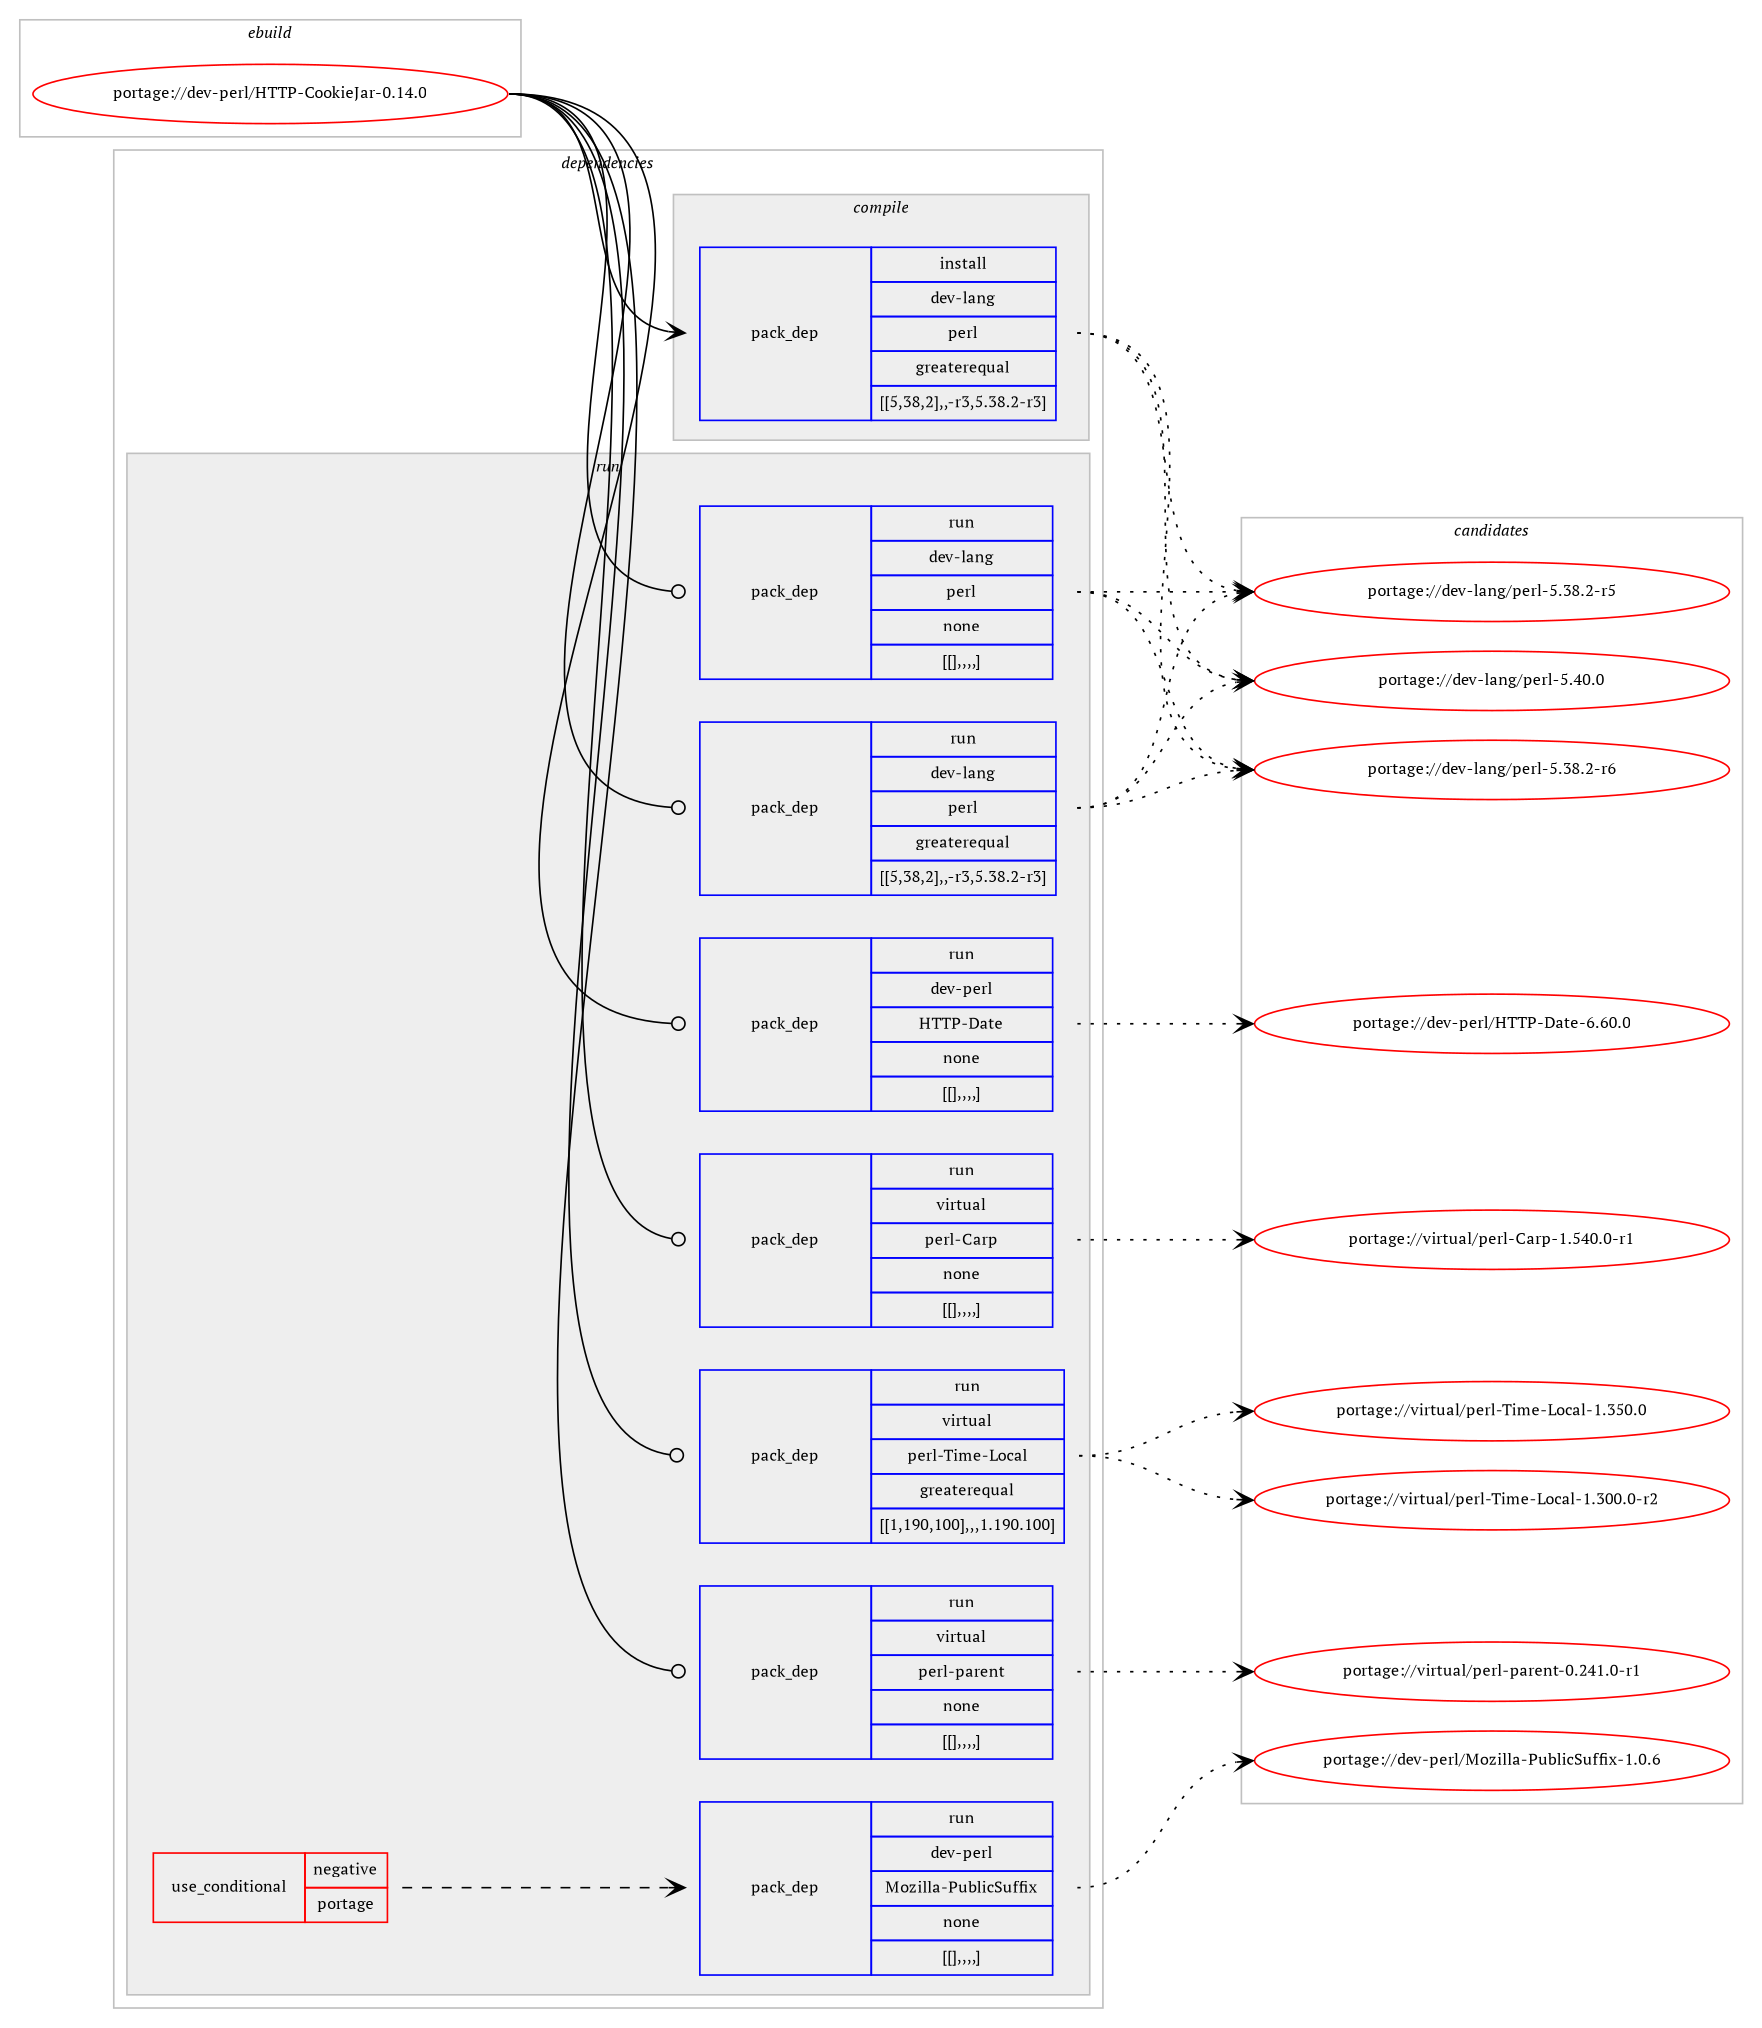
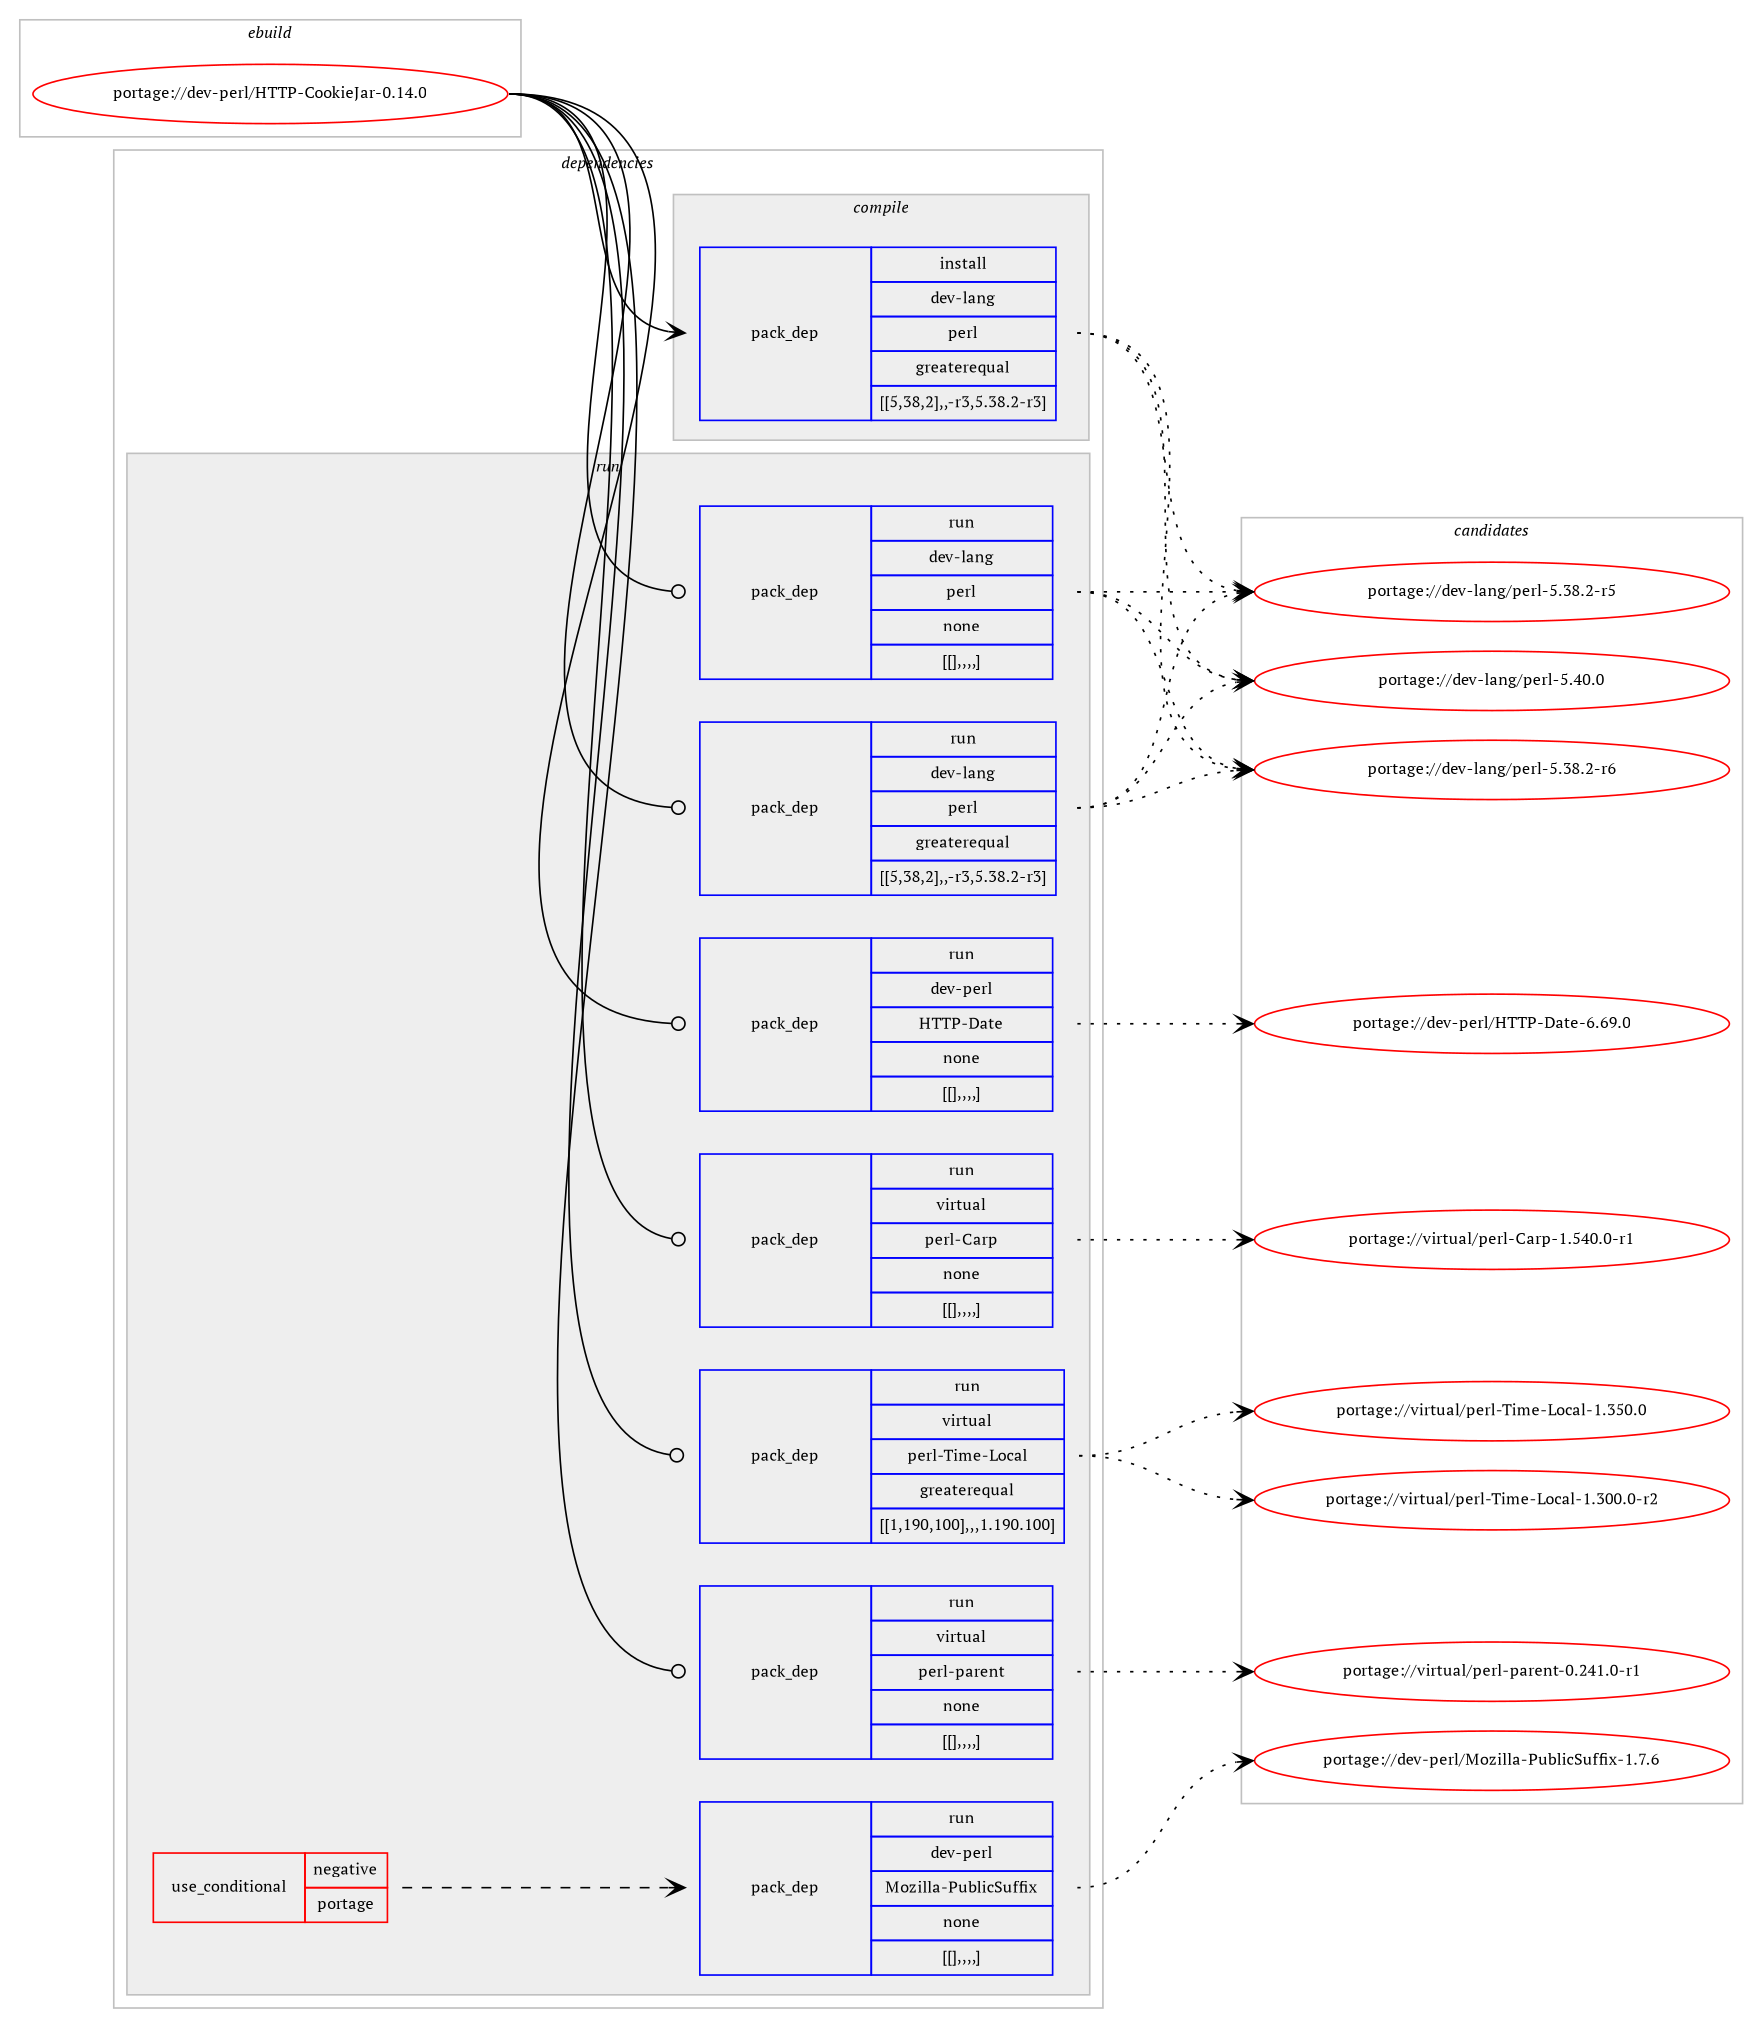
node "portage://dev-perl/HTTP-Date-6.60.0": label "portage://dev-perl/HTTP-Date-6.60.0" -> "portage://dev-perl/HTTP-Date-6.69.0"
node "portage://dev-perl/Mozilla-PublicSuffix-1.0.6": label "portage://dev-perl/Mozilla-PublicSuffix-1.0.6" -> "portage://dev-perl/Mozilla-PublicSuffix-1.7.6"
